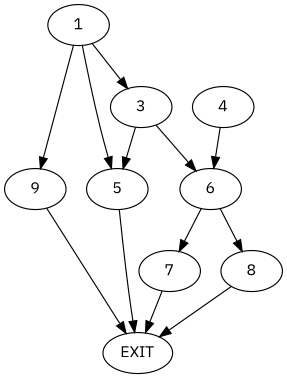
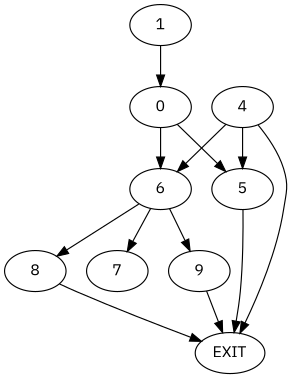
edge "1" -> "9": now "6" -> "9"
edge "1" -> "5": now "4" -> "5"
node "3": label "3" -> "0"
edge "7" -> "EXIT": now "4" -> "EXIT"
